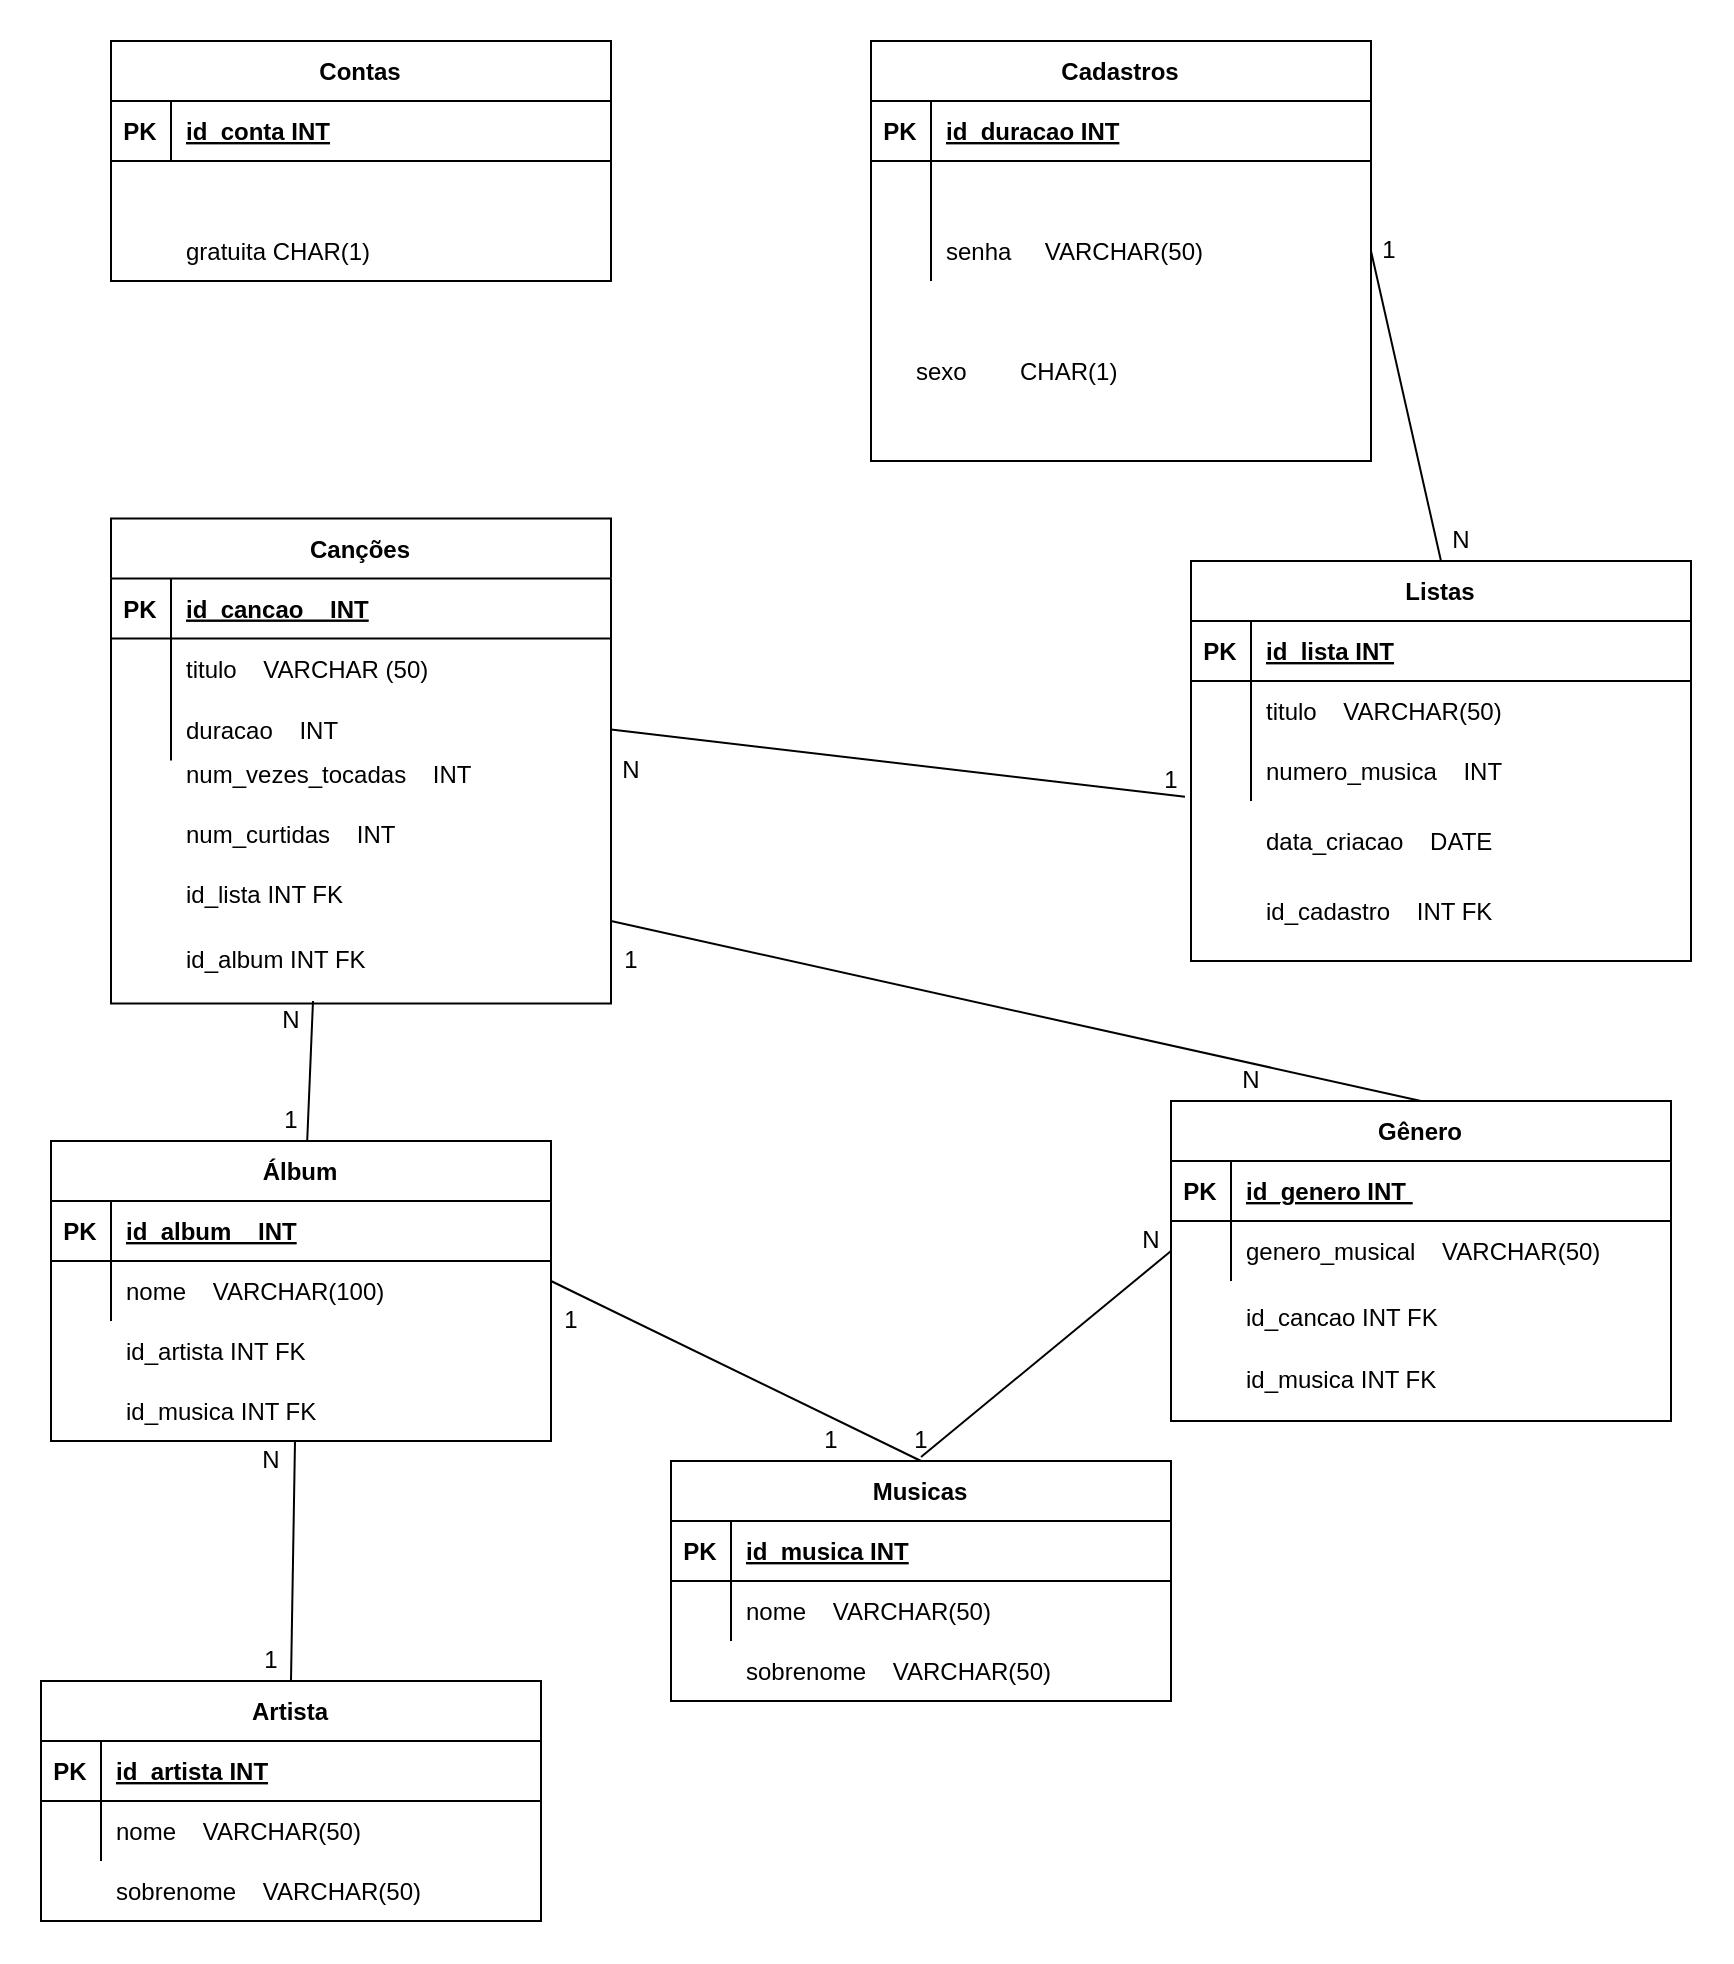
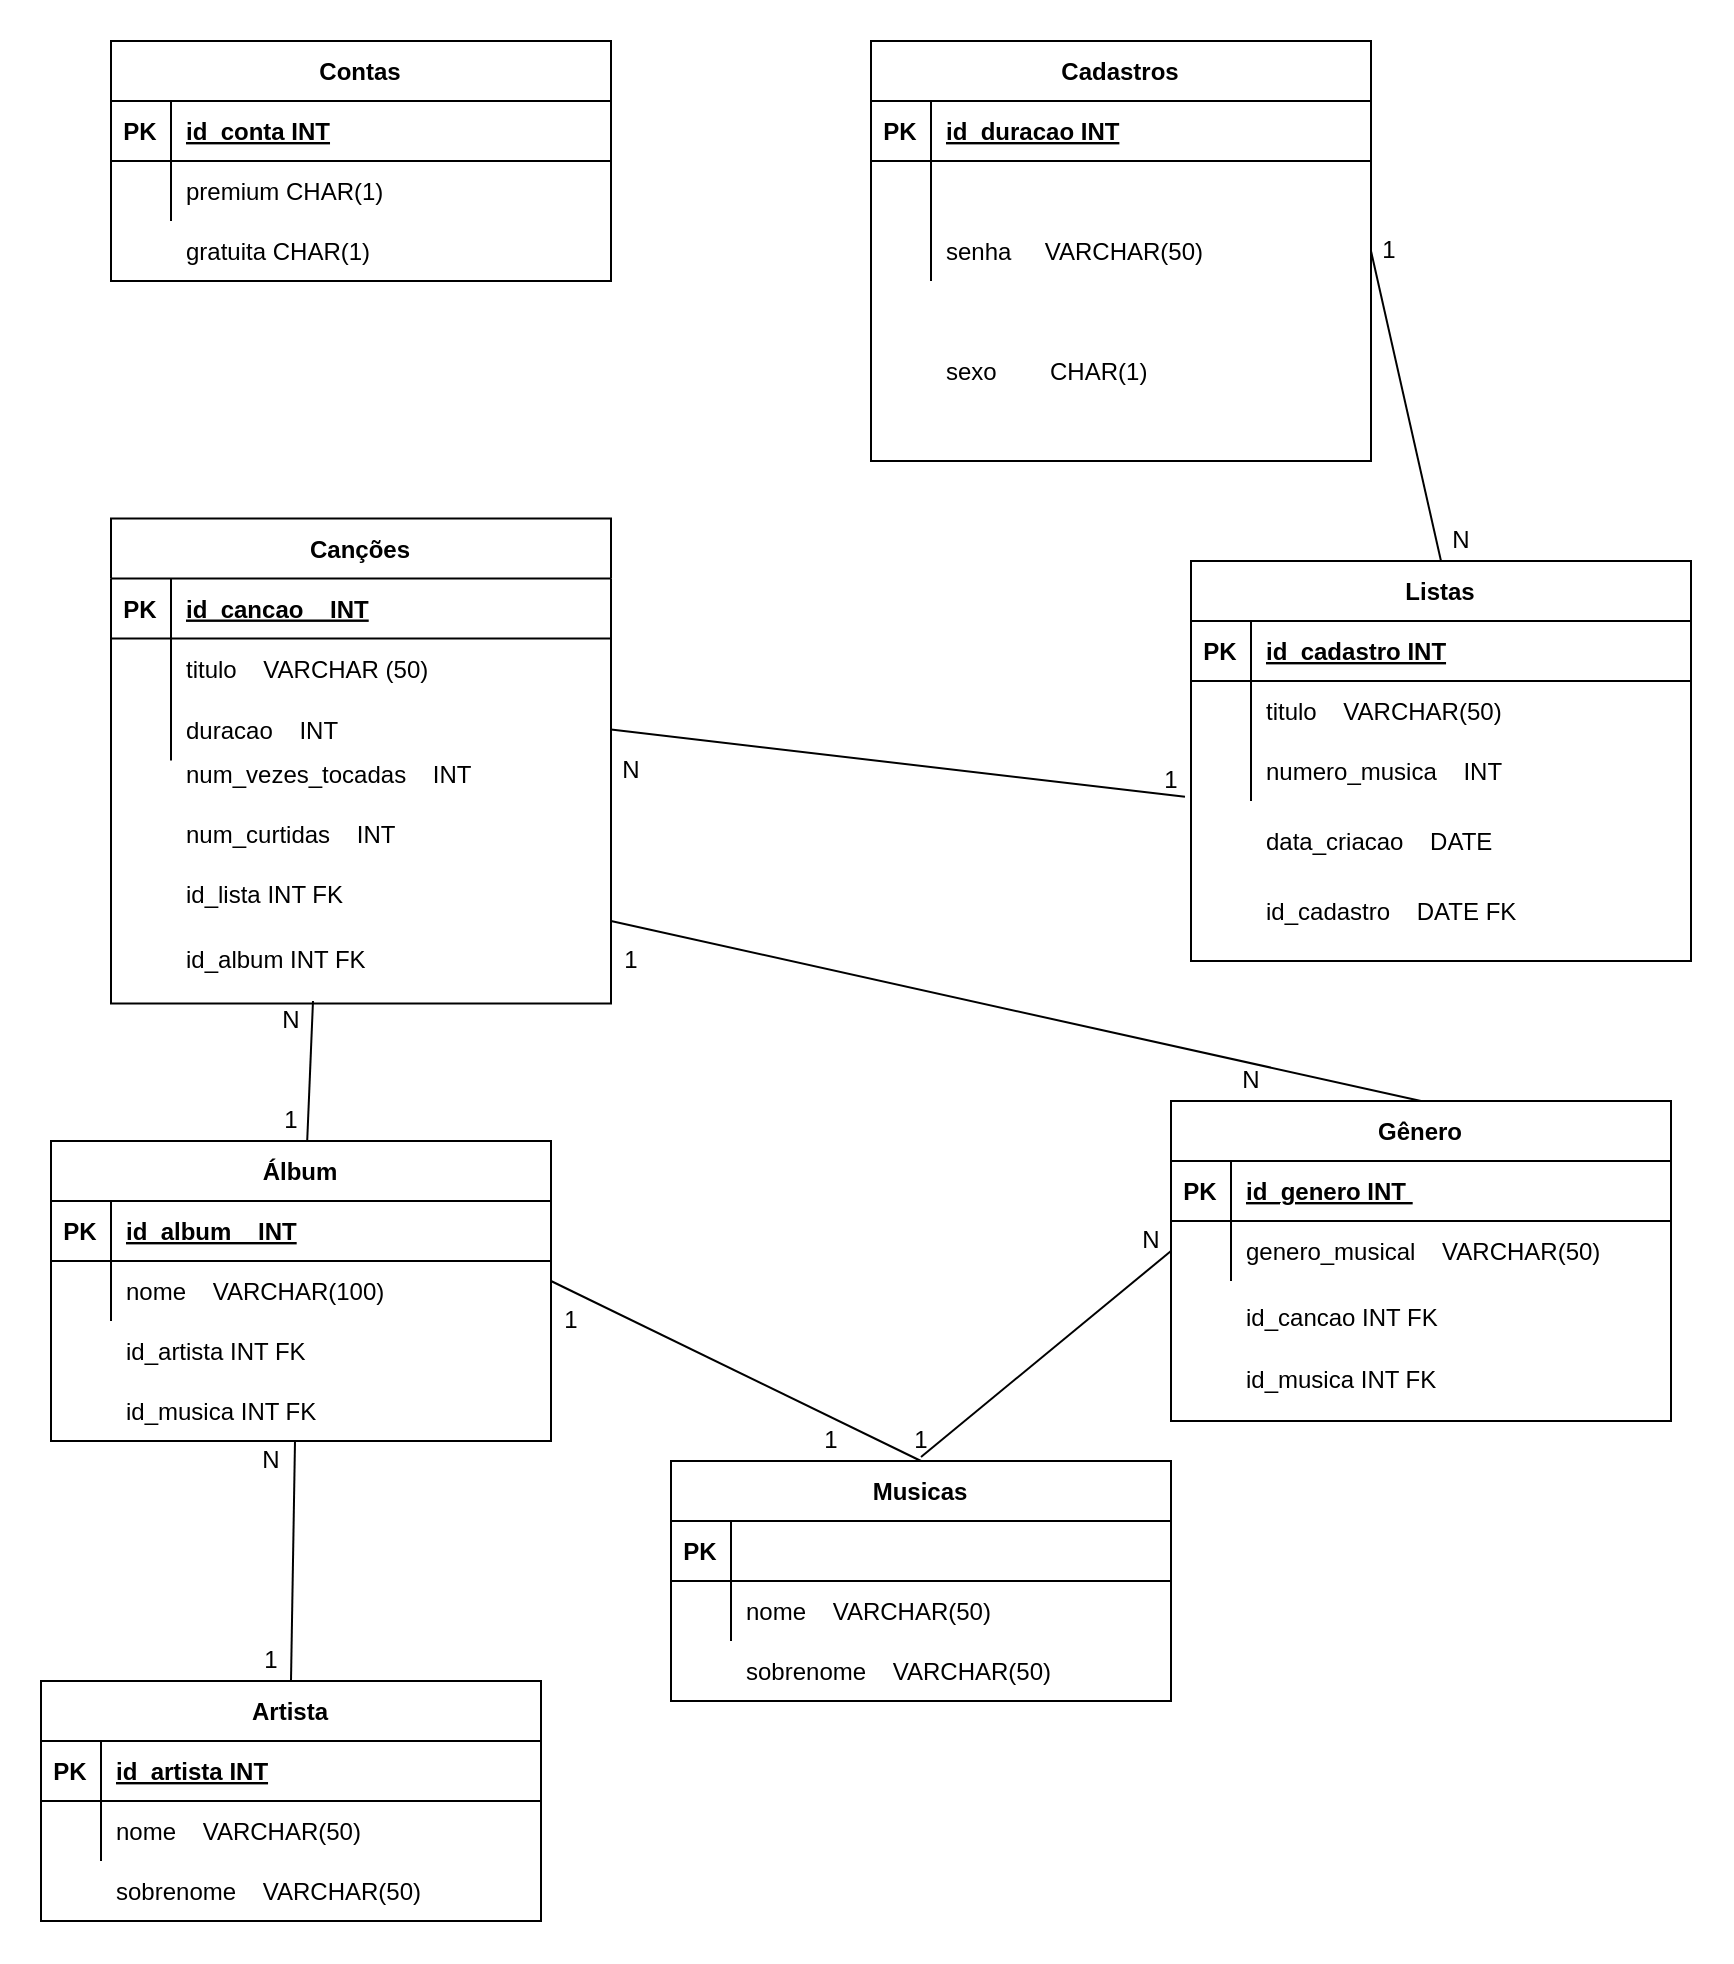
node "premium CHAR(1)": added
node "sexo CHAR(1)": moved (1121, 371) -> (1151, 371)
node "id_lista INT": label "id_lista INT" -> "id_cadastro INT"
node "id_cadastro INT FK": label "id_cadastro INT FK" -> "id_cadastro DATE FK"
node "id_musica INT": removed
